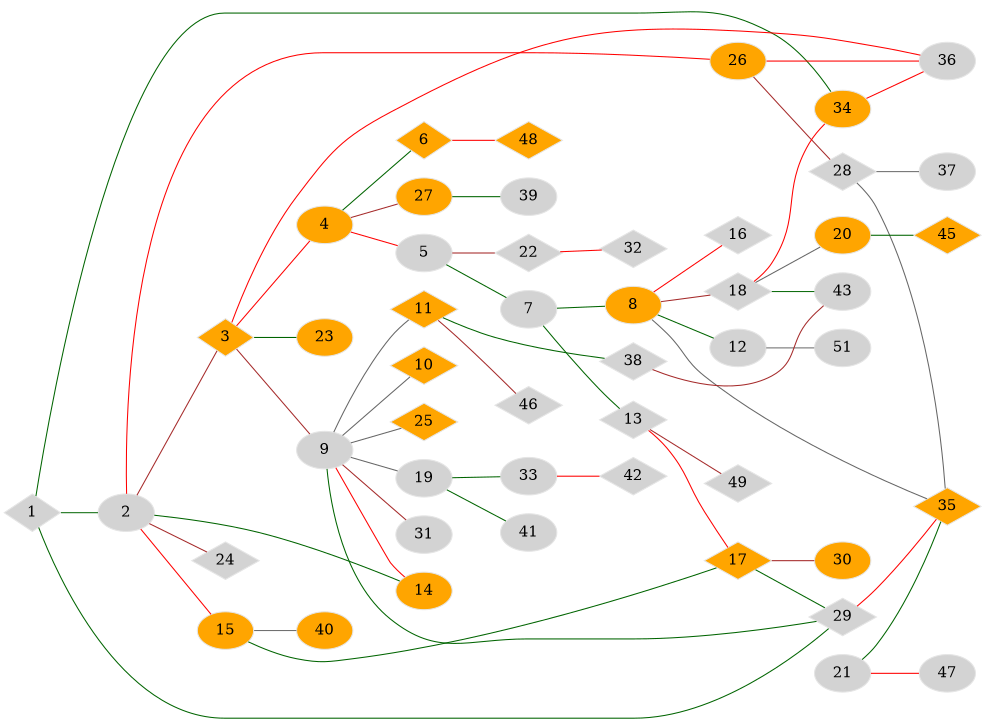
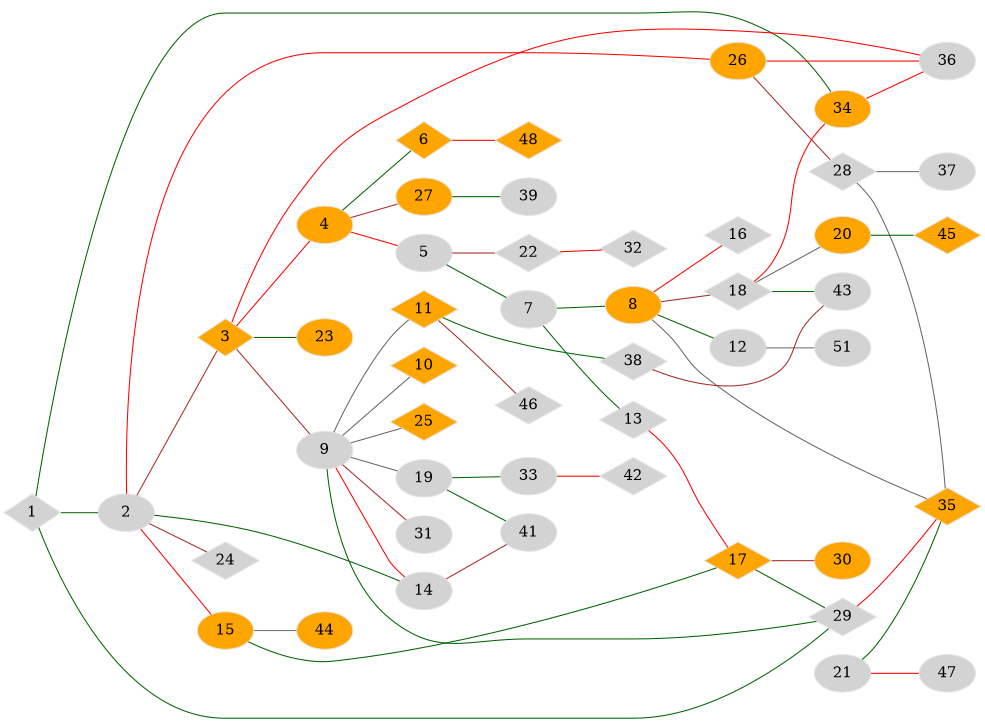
node "49": removed
edge "41" -- "14": added
node "14": fillcolor orange -> lightgrey
node "40": label "40" -> "44"
